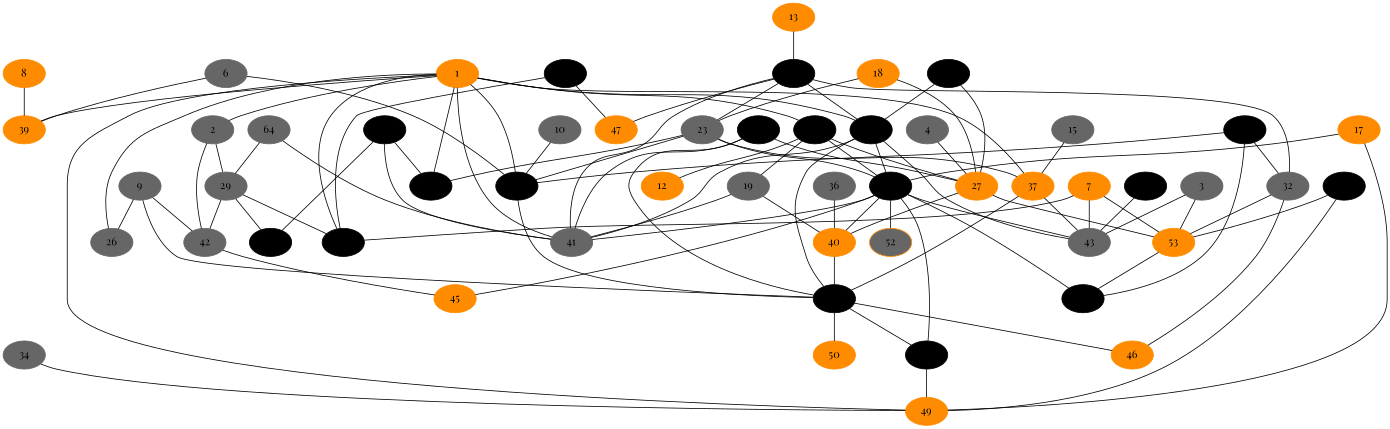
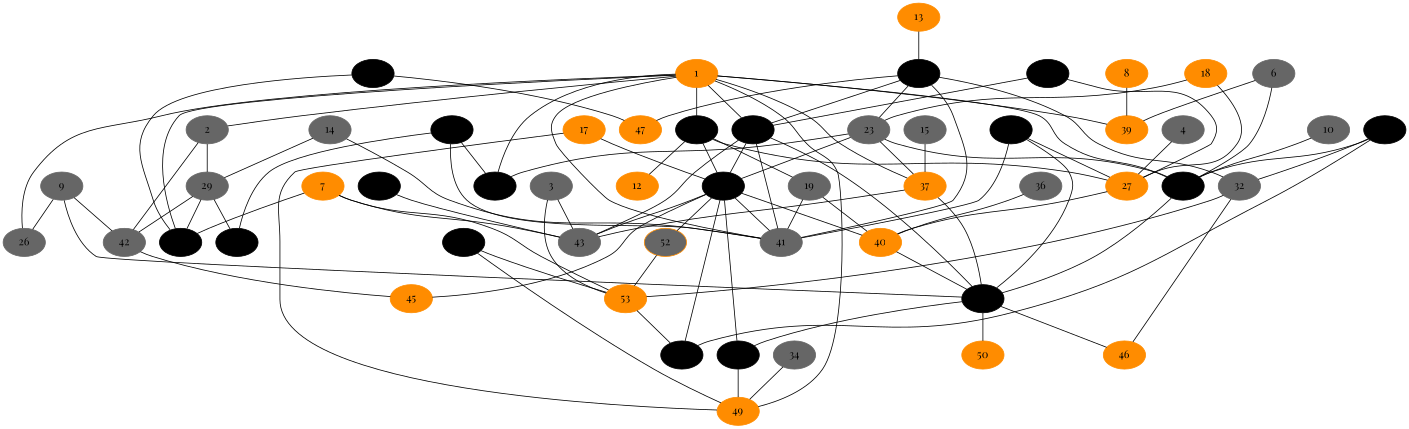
node "64": label "64" -> "14"
edge "27" -- "53": now "52" -- "53"
